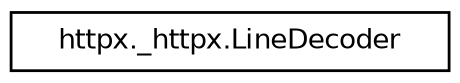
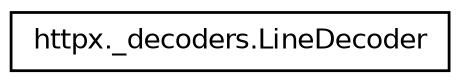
node "httpx._httpx.LineDecoder": label "httpx._httpx.LineDecoder" -> "httpx._decoders.LineDecoder"
